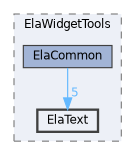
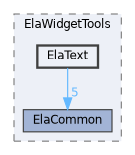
edge "ElaCommon" -> "ElaText": reversed
